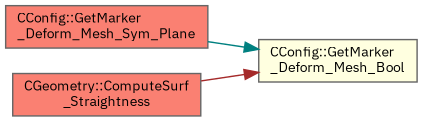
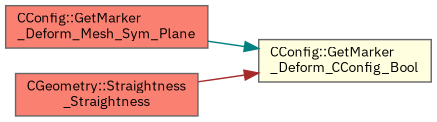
node "CConfig::GetMarker _Deform_Mesh_Bool": label "CConfig::GetMarker _Deform_Mesh_Bool" -> "CConfig::GetMarker _Deform_CConfig_Bool"
node "CGeometry::ComputeSurf _Straightness": label "CGeometry::ComputeSurf _Straightness" -> "CGeometry::Straightness _Straightness"
